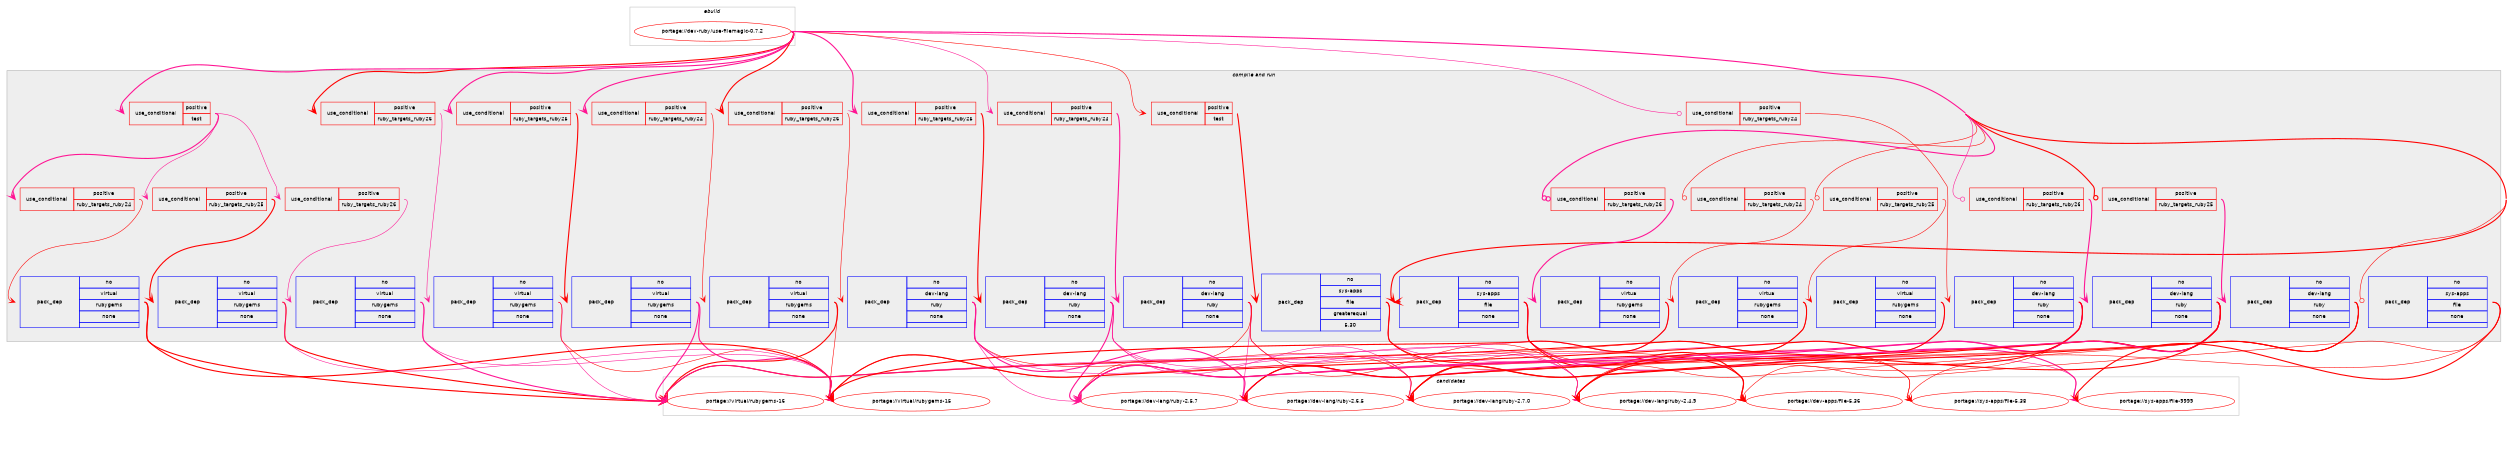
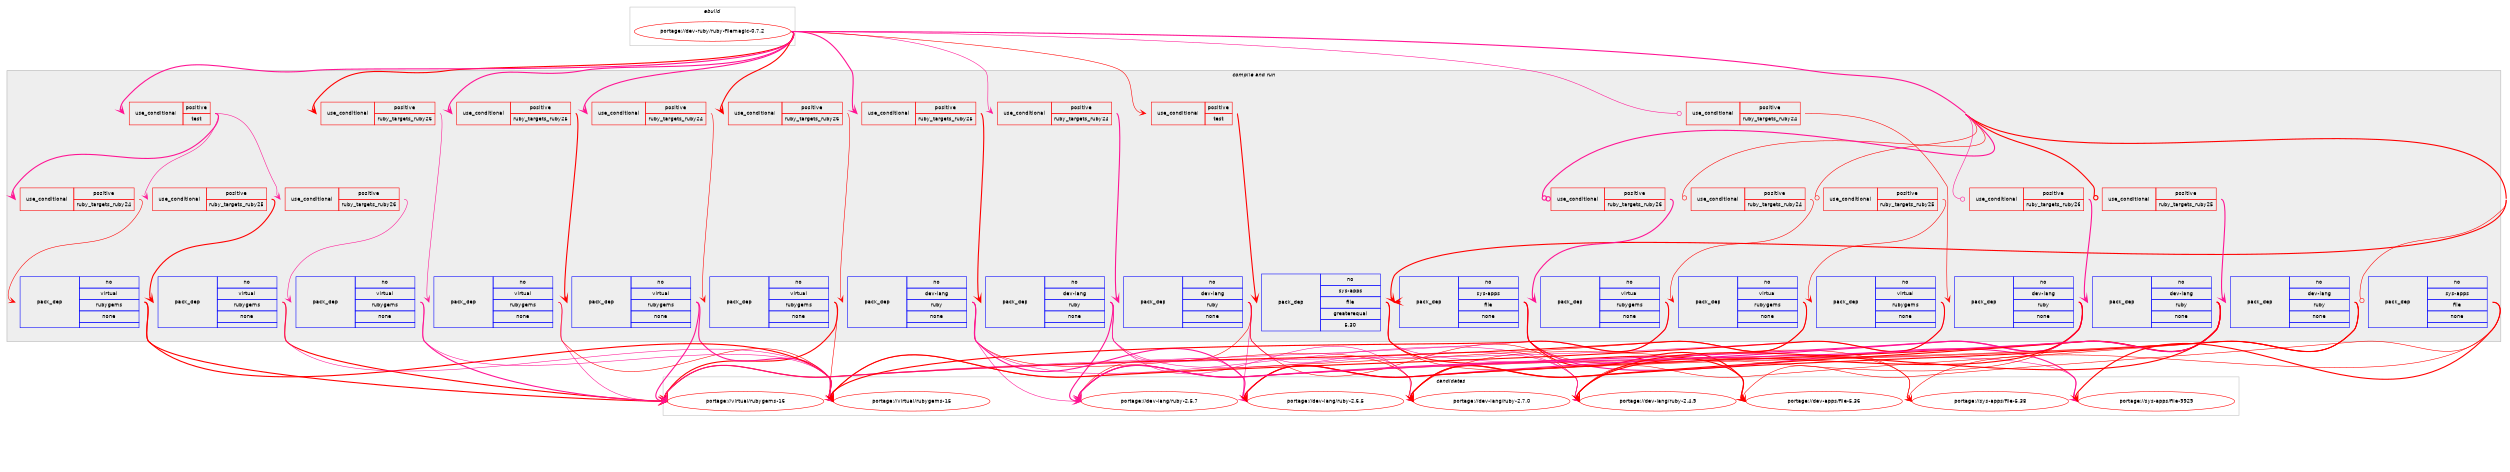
node "portage://dev-ruby/use-filemagic-0.7.2": label "portage://dev-ruby/use-filemagic-0.7.2" -> "portage://dev-ruby/ruby-filemagic-0.7.2"
node "portage://sys-apps/file-9999": label "portage://sys-apps/file-9999" -> "portage://sys-apps/file-9929"
